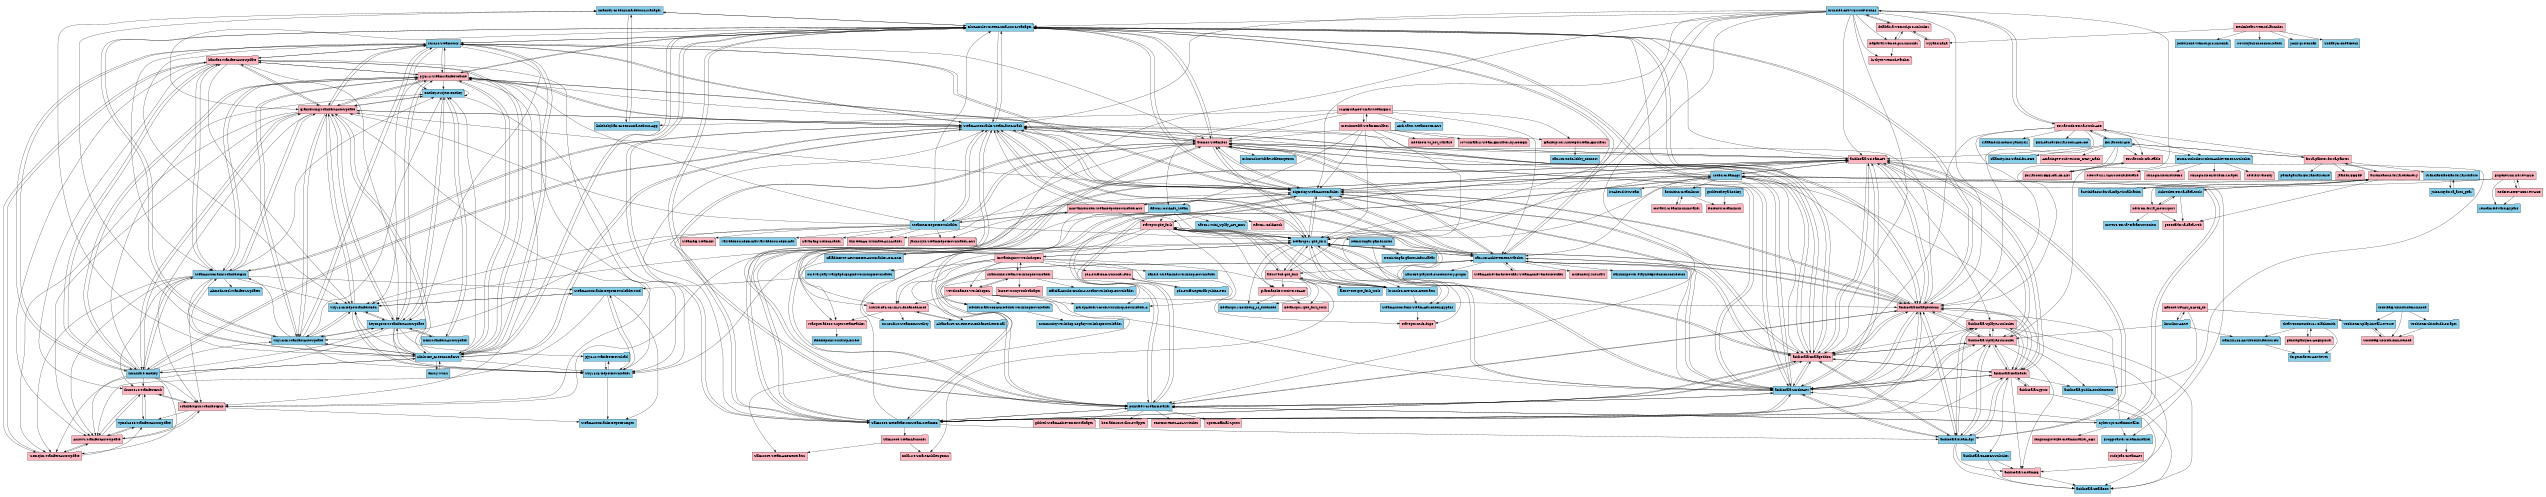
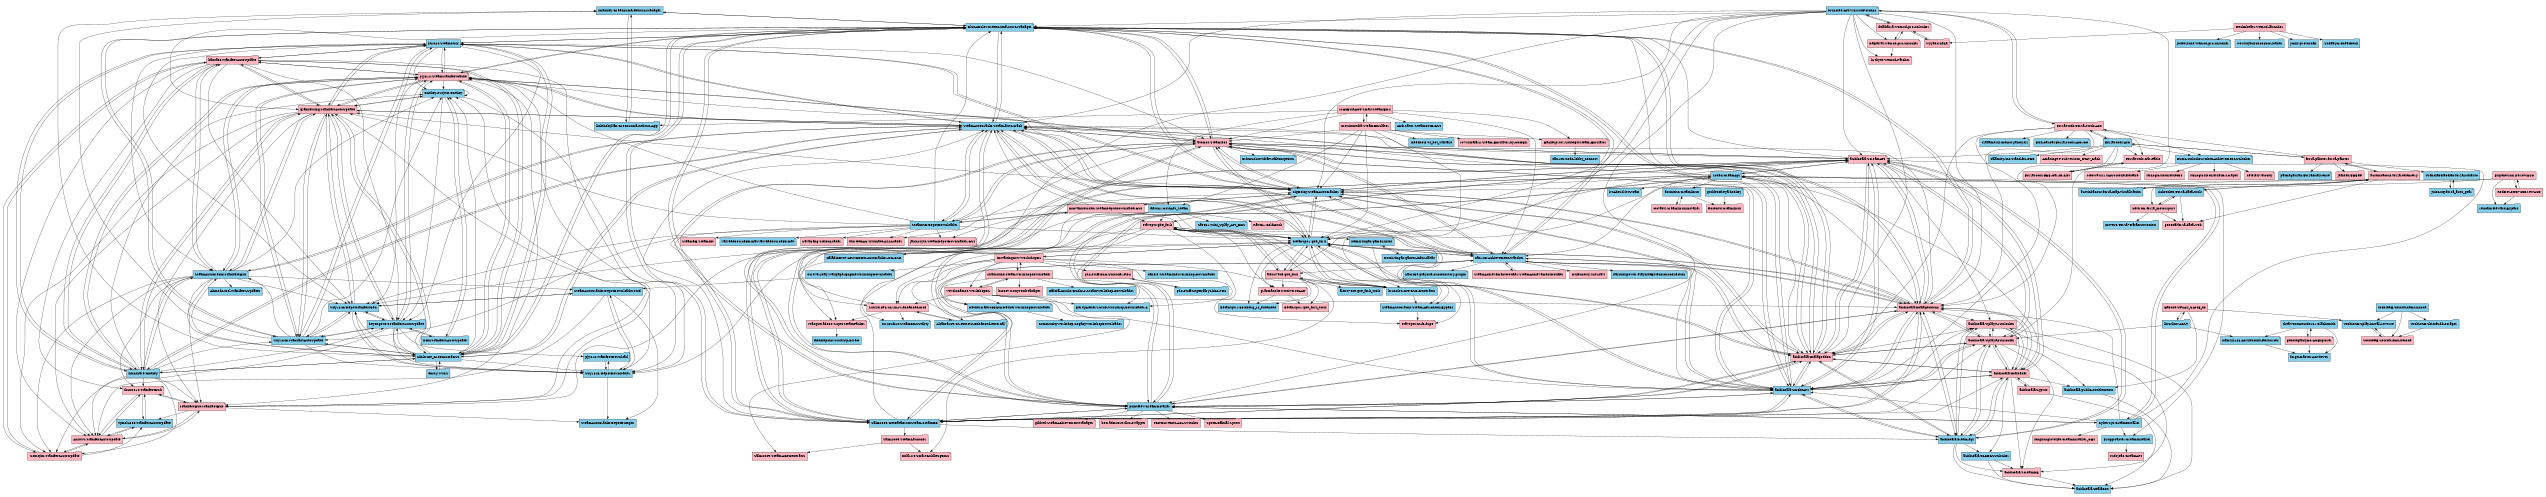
node "ineedbots/t4_bot_warfare": fillcolor lightpink -> skyblue
edge "heyong5454/ManifestAutoUpdate" -> "Onekey-Project/Onekey": now "ManifestHub/ManifestHub" -> "Onekey-Project/Onekey"
